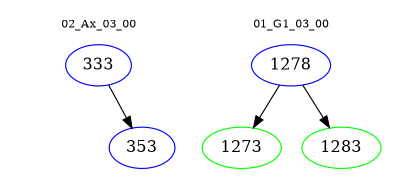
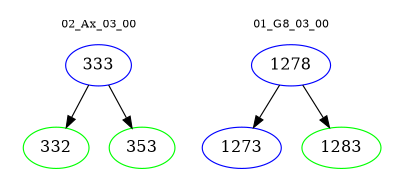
cluster "01_G1_03_00": label "01_G1_03_00" -> "01_G8_03_00"
node "332": added
node "353": color blue -> green
node "1273": color green -> blue
